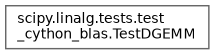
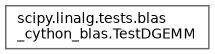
node "scipy.linalg.tests.test _cython_blas.TestDGEMM": label "scipy.linalg.tests.test _cython_blas.TestDGEMM" -> "scipy.linalg.tests.blas _cython_blas.TestDGEMM"
